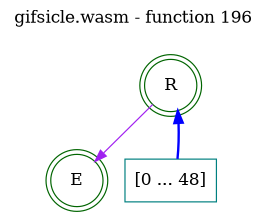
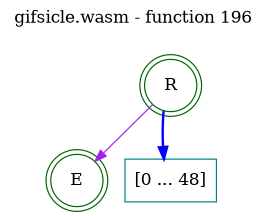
edge "[0 ... 48]" -> "R": reversed
